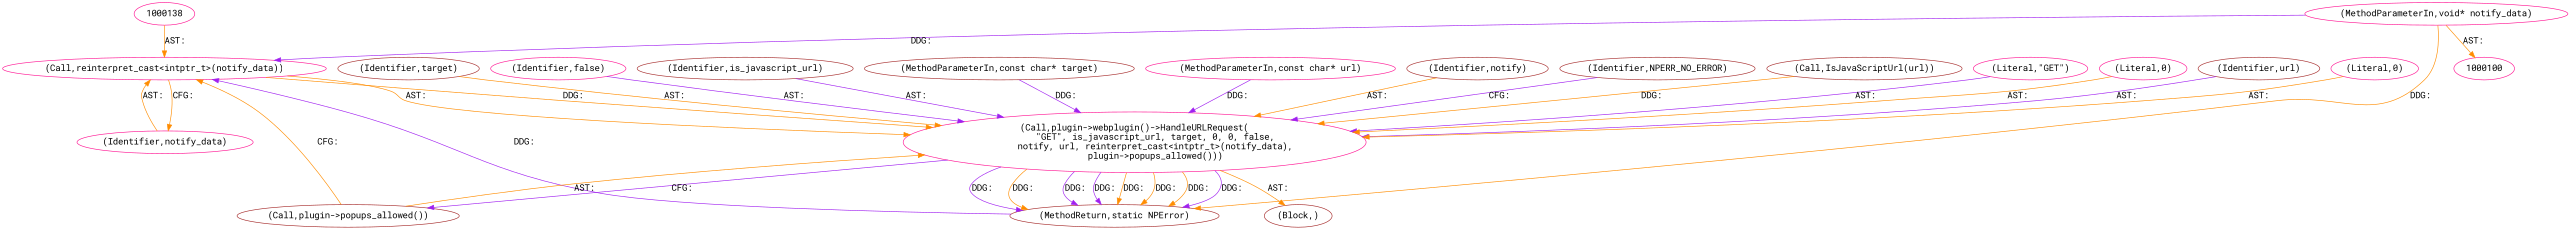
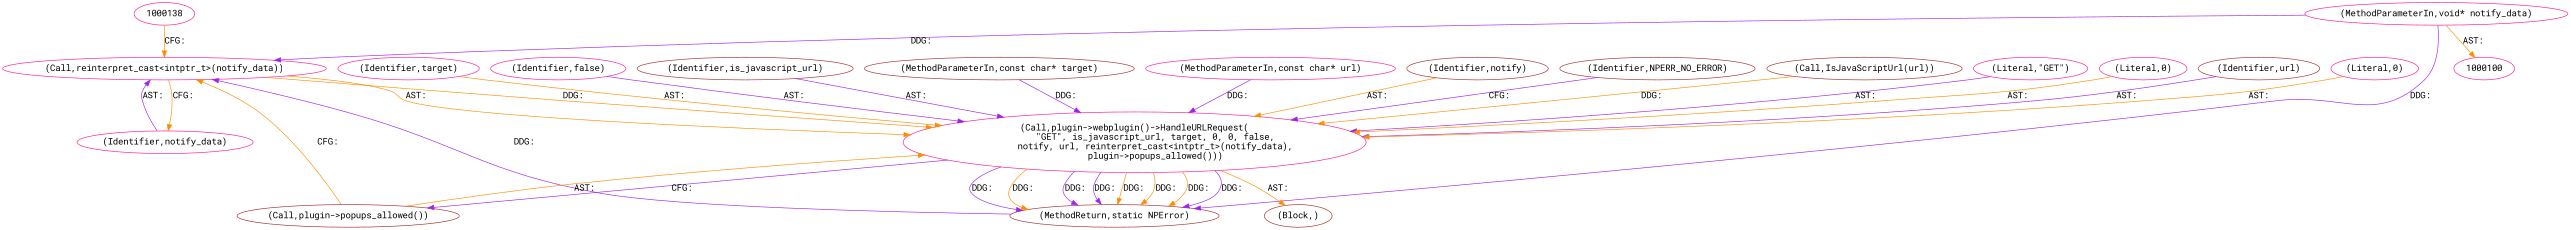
edge "1000138" -> "(Call,reinterpret_cast<intptr_t>(notify_data))": label "AST: " -> "CFG: "
node "(Identifier,target)": color brown -> deeppink
edge "(Identifier,notify_data)" -> "(Call,reinterpret_cast<intptr_t>(notify_data))": color darkorange -> purple
edge "(MethodParameterIn,void* notify_data)" -> "(MethodReturn,static NPError)": color darkorange -> purple
